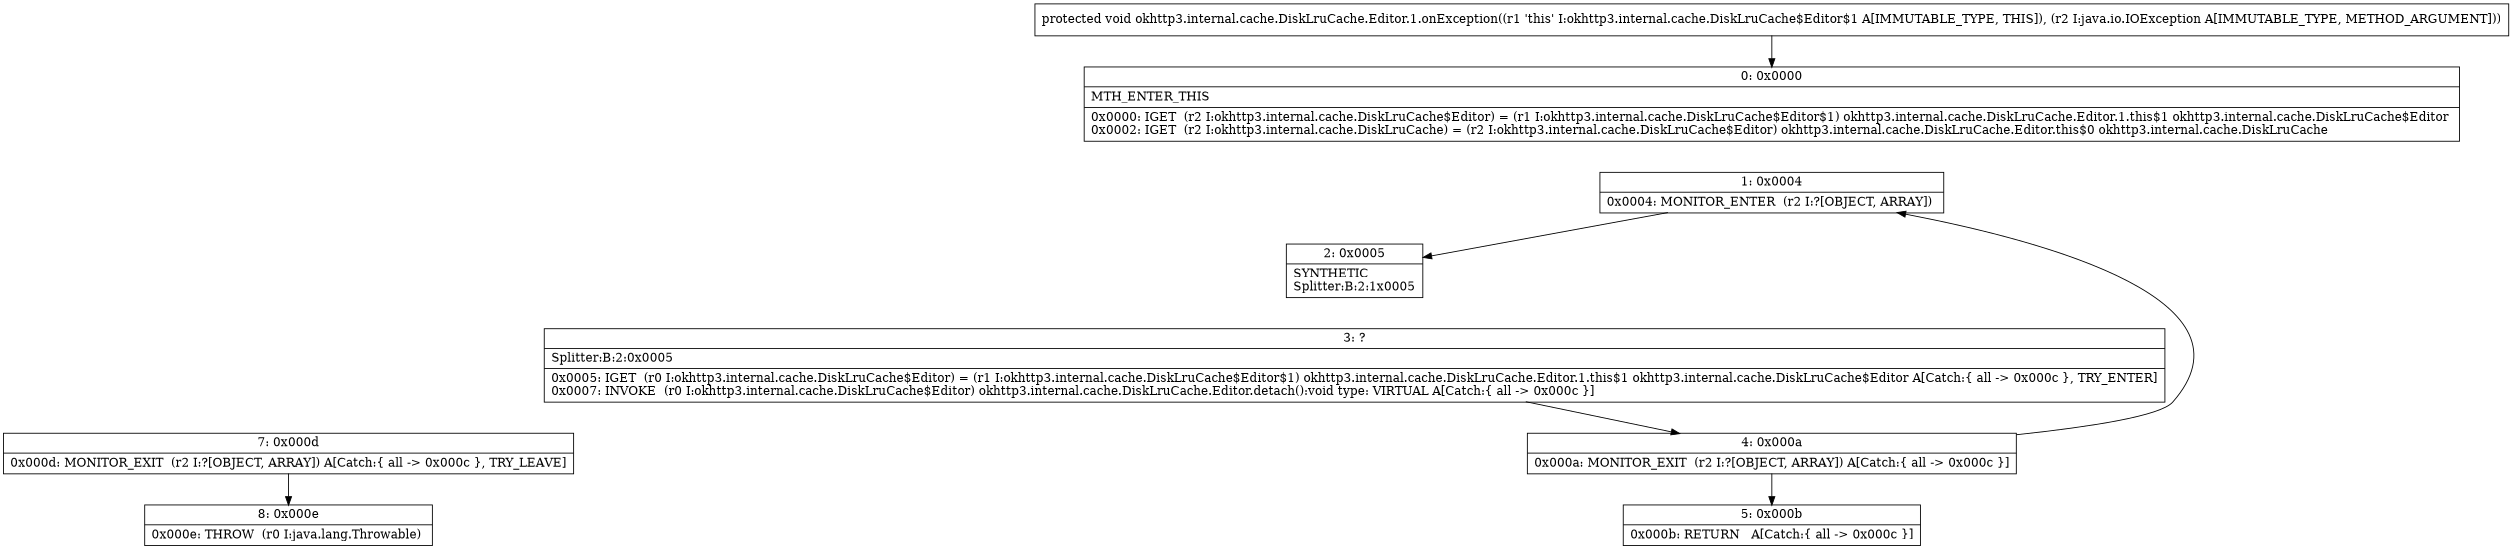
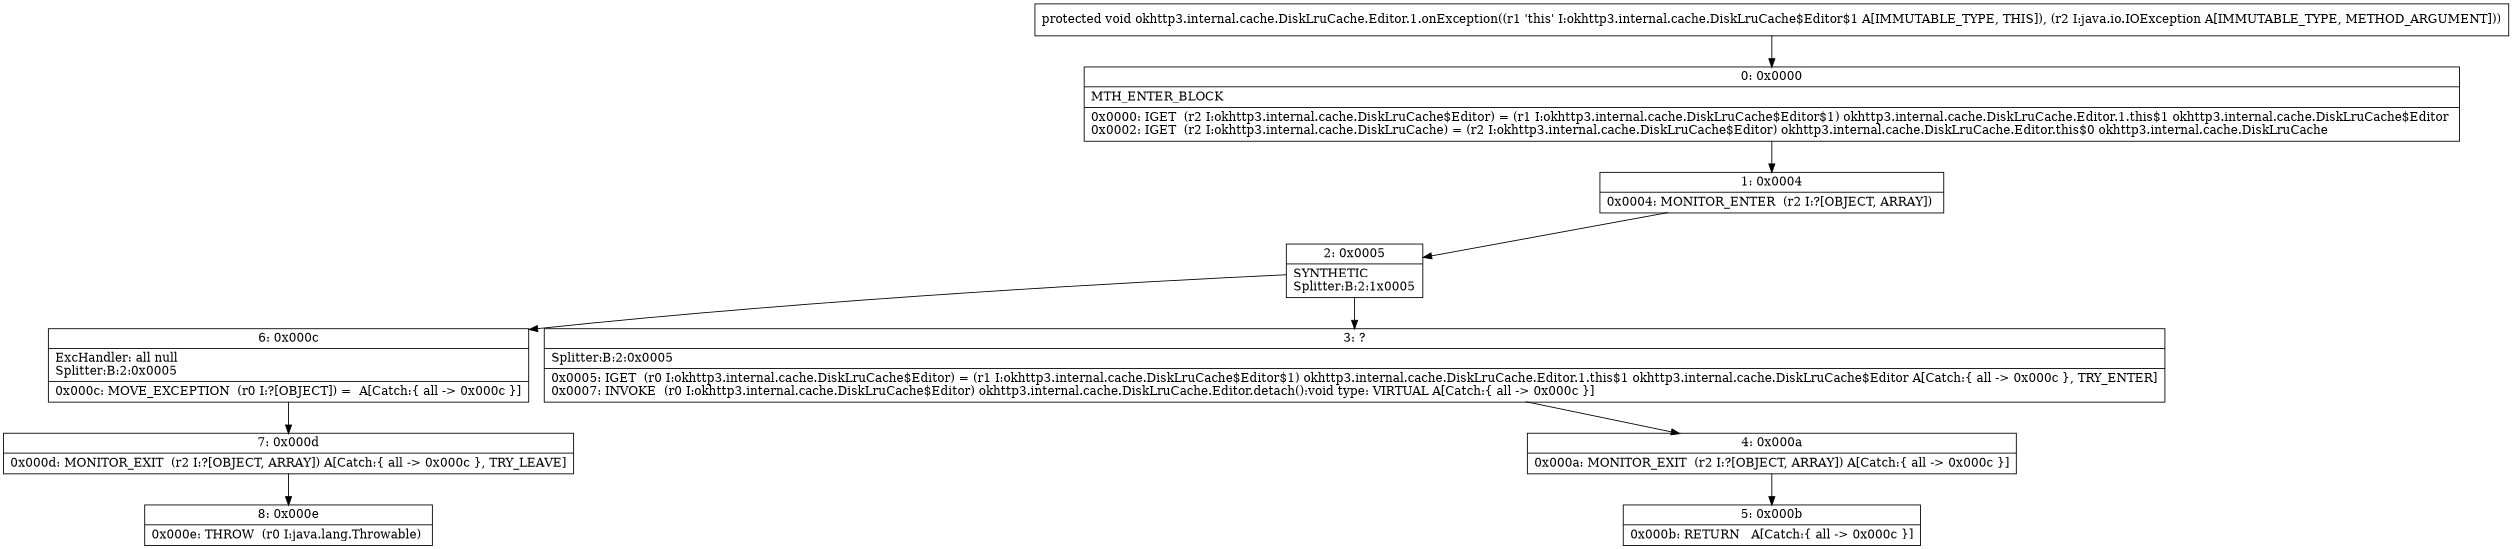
node "0: 0x0000": text "MTH_ENTER_THIS" -> "MTH_ENTER_BLOCK"
edge "4: 0x000a" -> "1: 0x0004": now "0: 0x0000" -> "1: 0x0004"
edge "2: 0x0005" -> "3: ?": added
node "6: 0x000c": added
